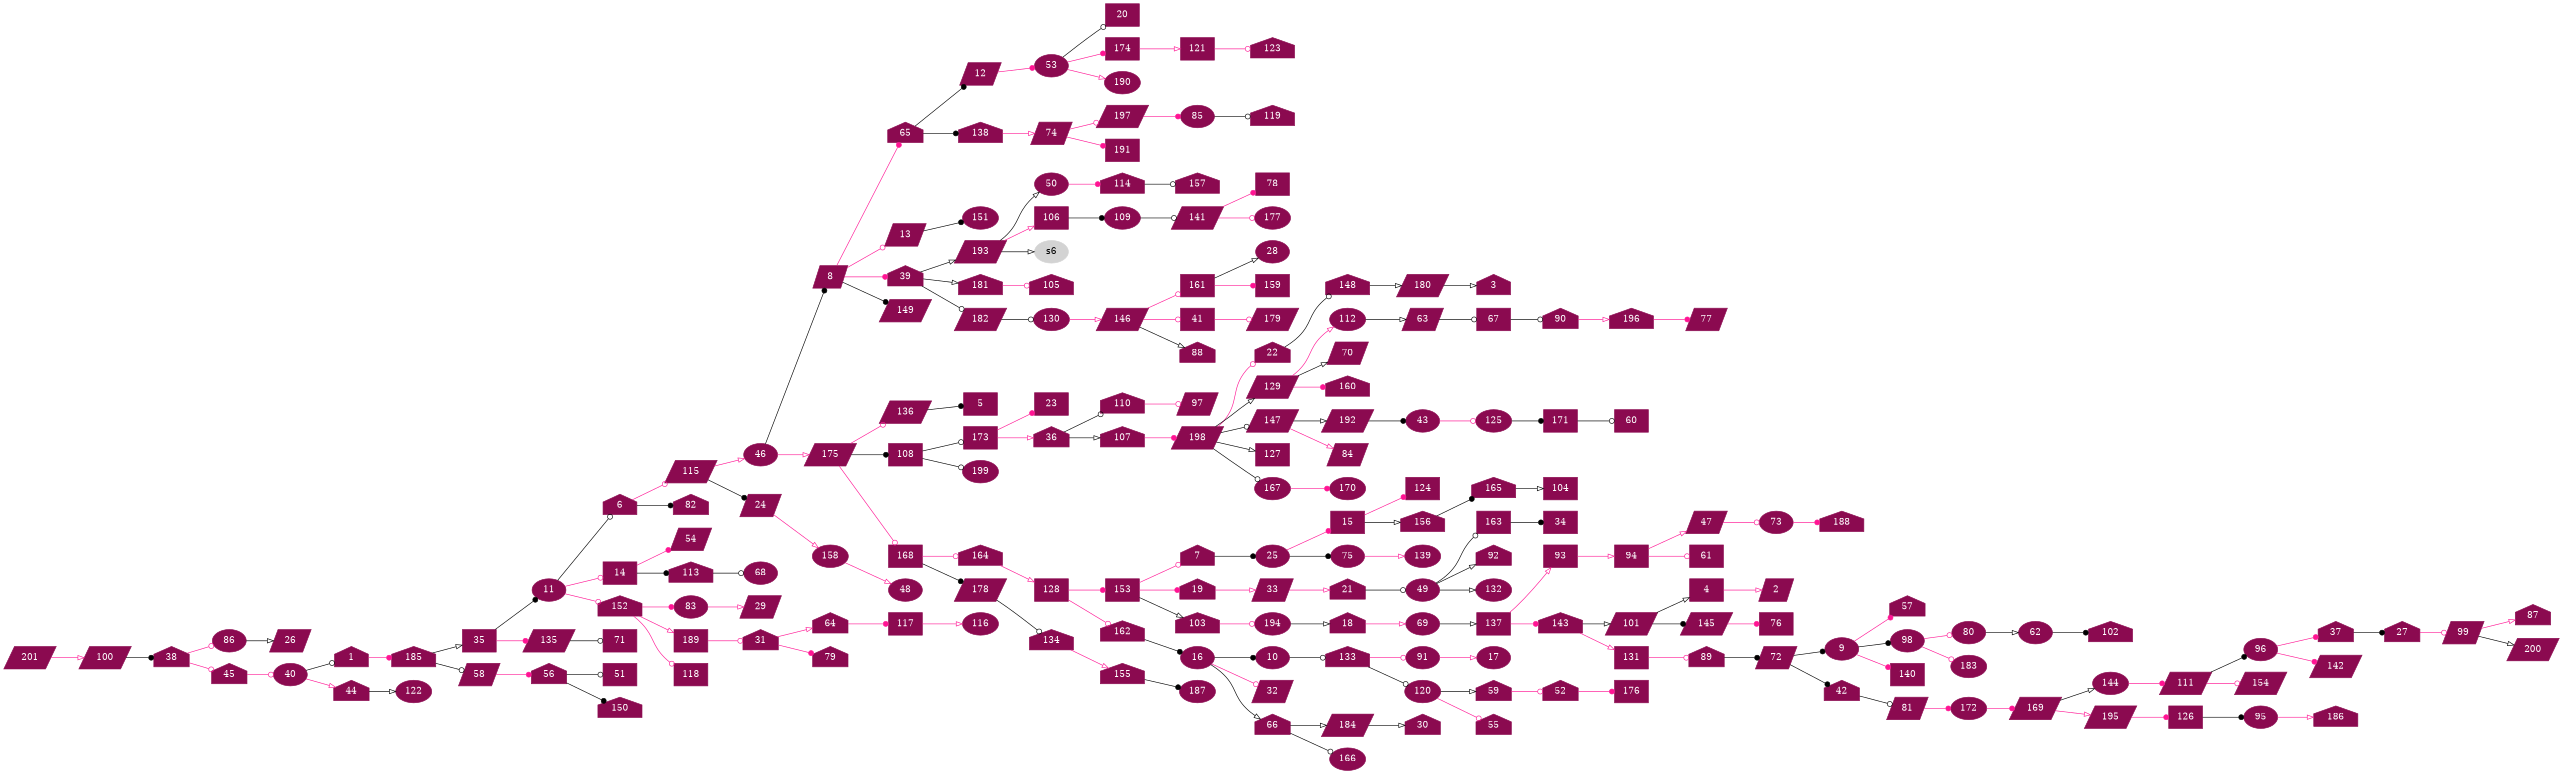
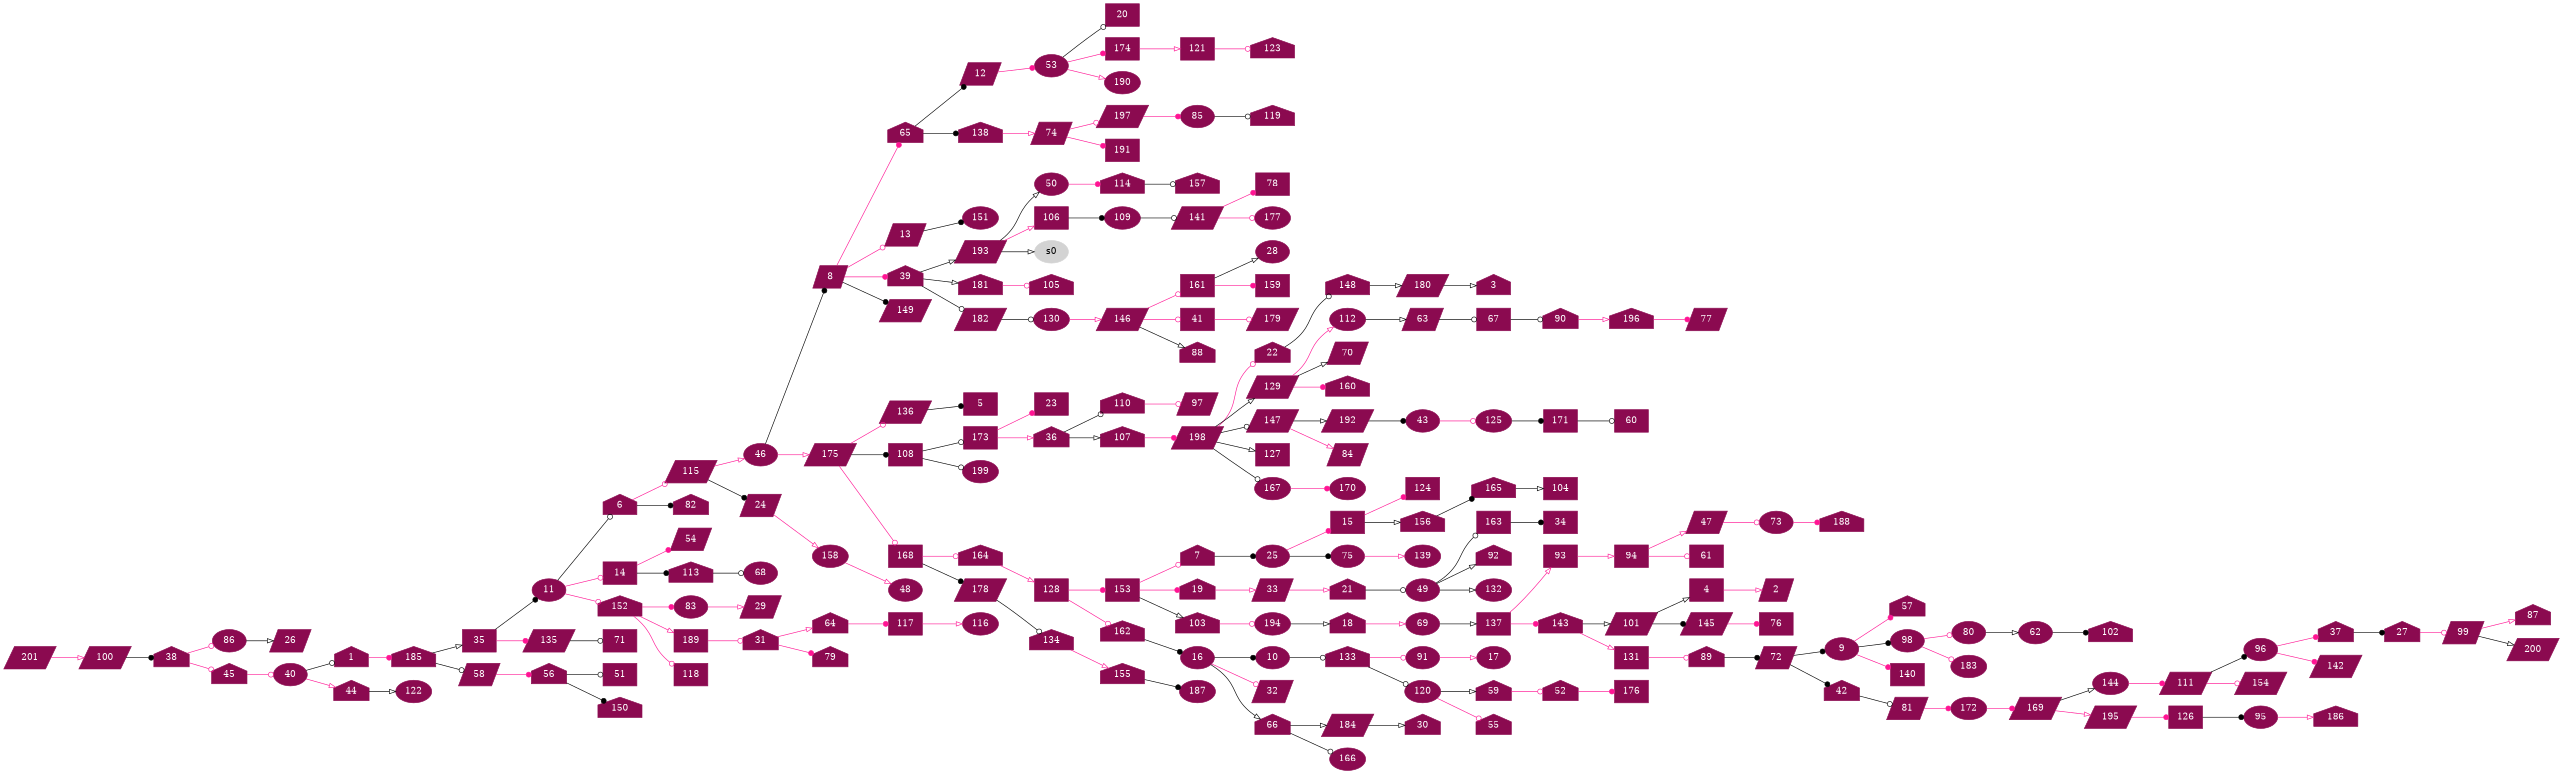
node "s6": label "s6" -> "s0"
